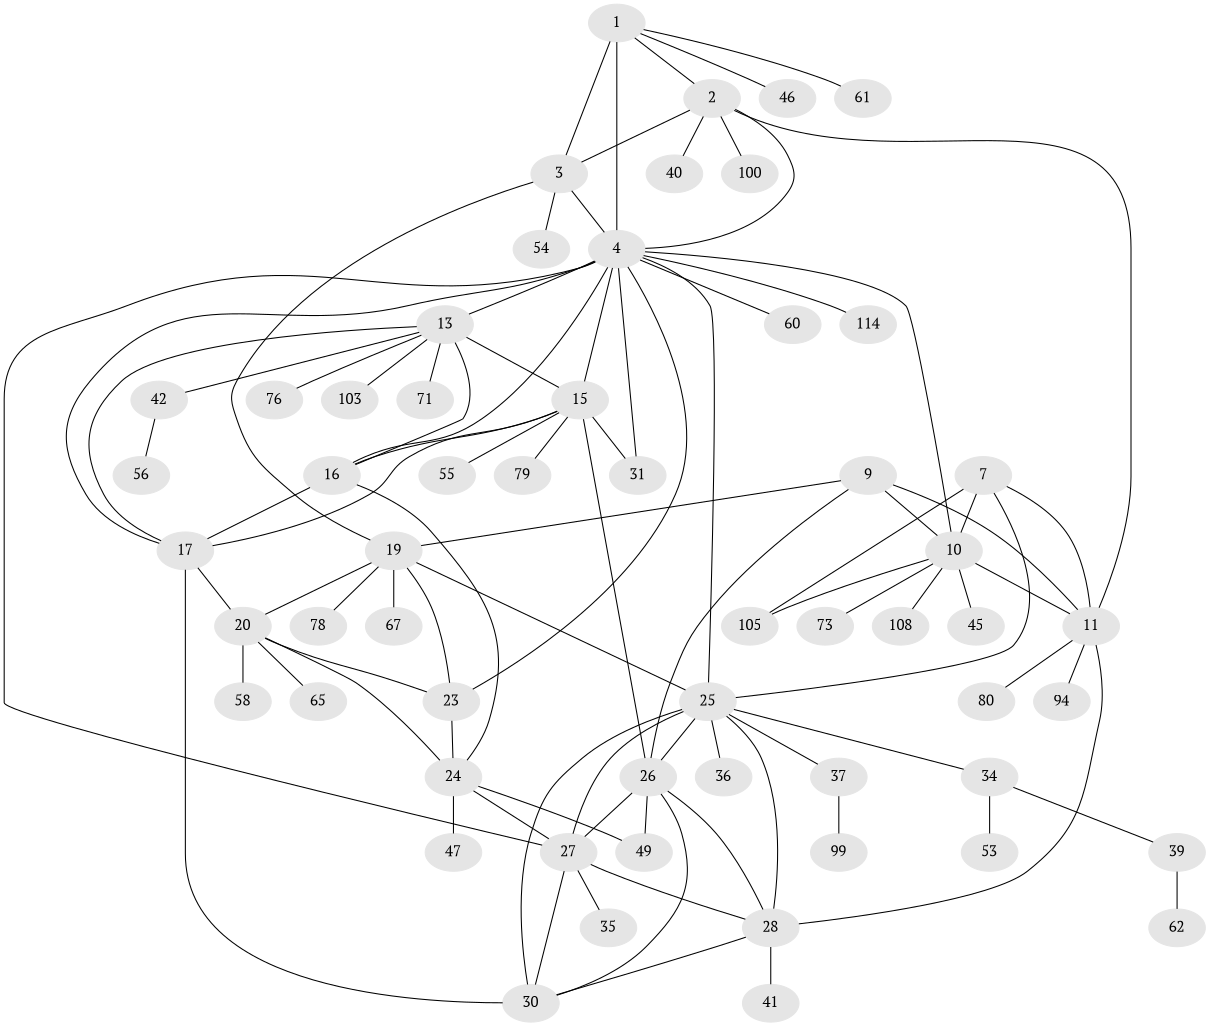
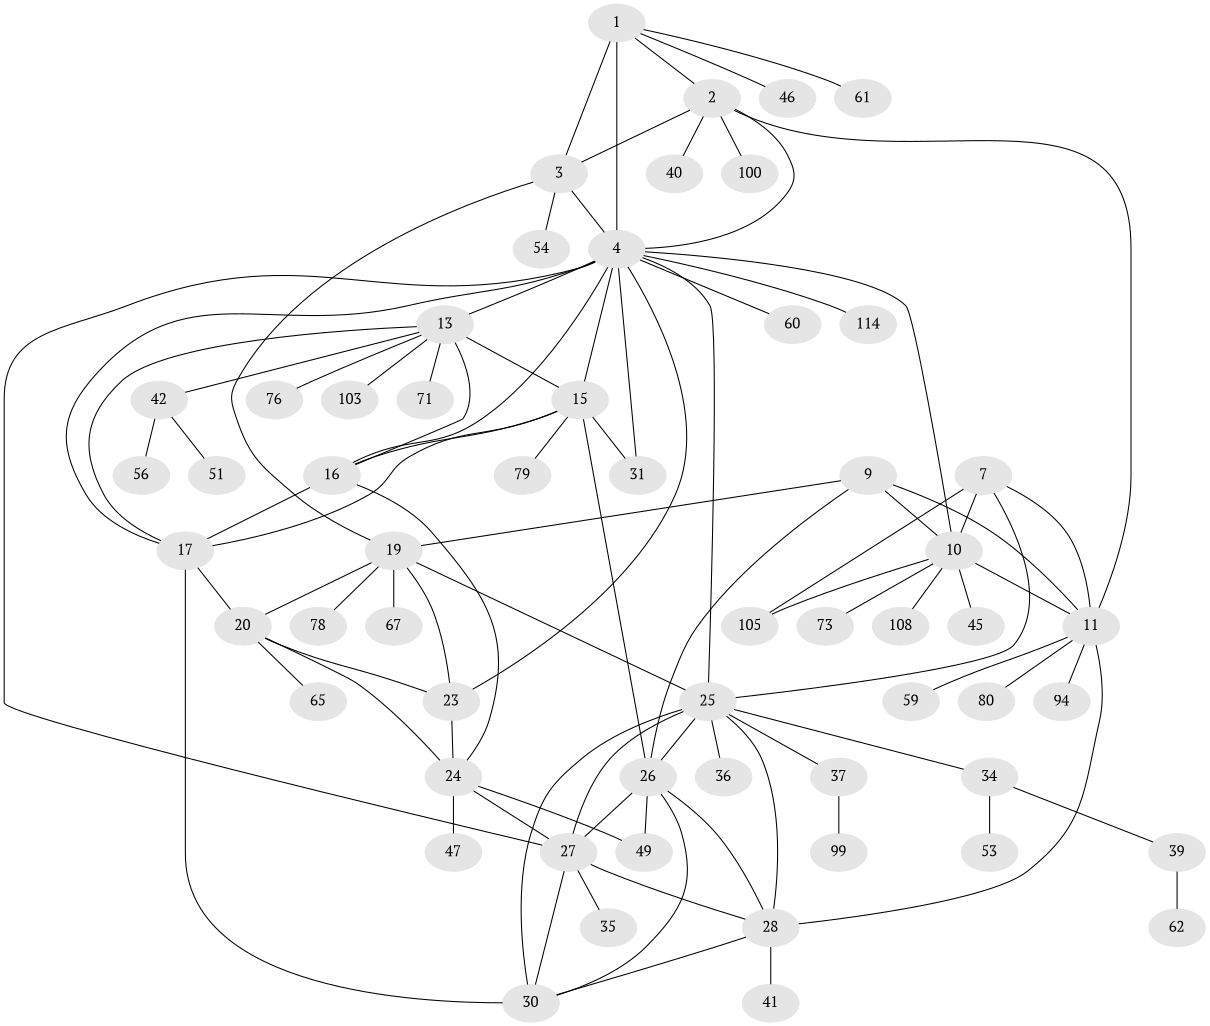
node "51": added
node "55": removed
node "58": removed
node "59": added
